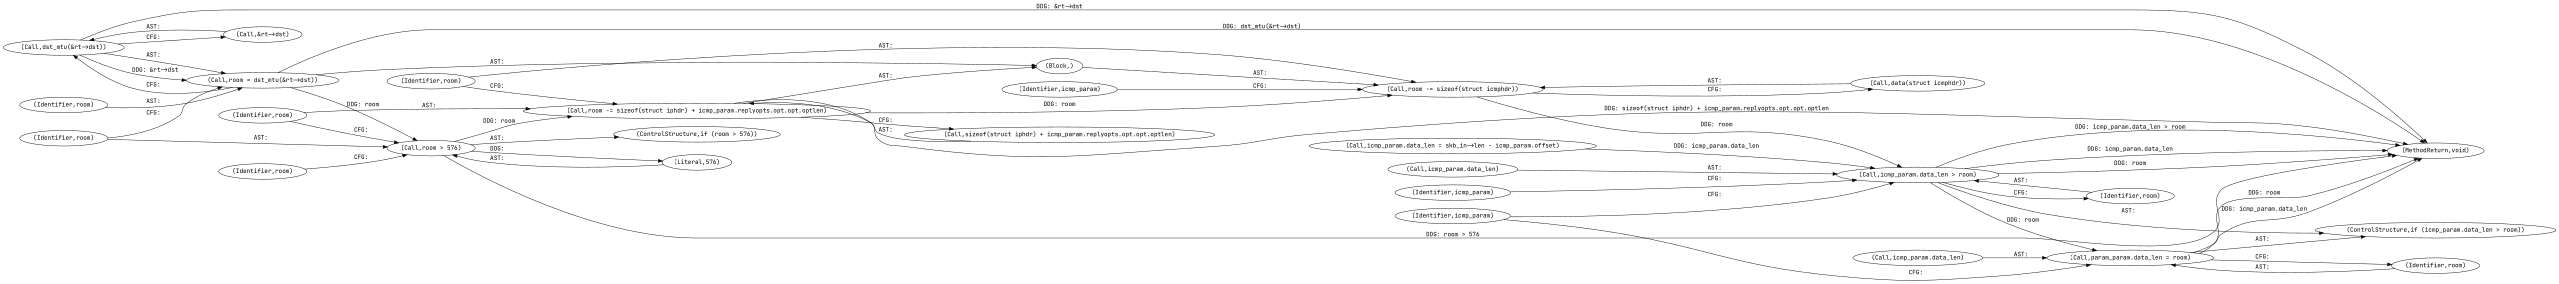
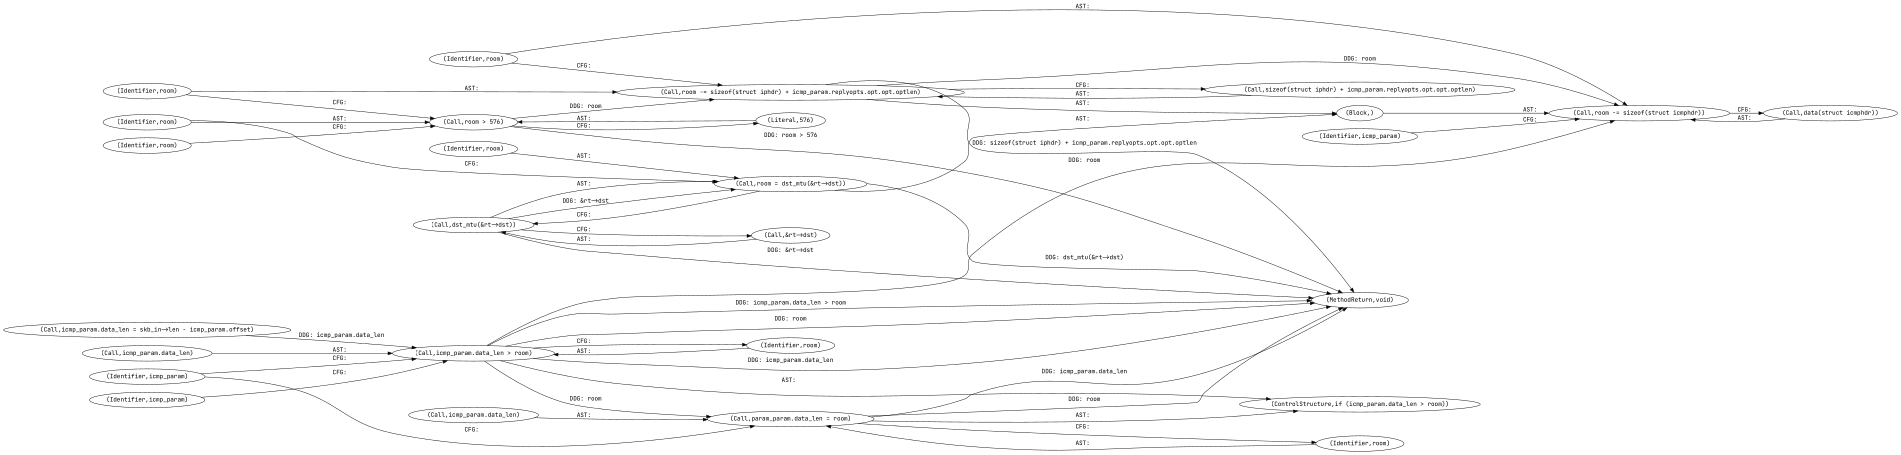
edge "(Call,room = dst_mtu(&rt->dst))" -> "(Call,room > 576)": removed, label "DDG: room"
edge "(Call,room -= sizeof(struct icmphdr))" -> "(Call,icmp_param.data_len > room)": reversed
node "(ControlStructure,if (room > 576))": removed
edge "(Call,room > 576)" -> "(Literal,576)": label "DDG: " -> "CFG: "
